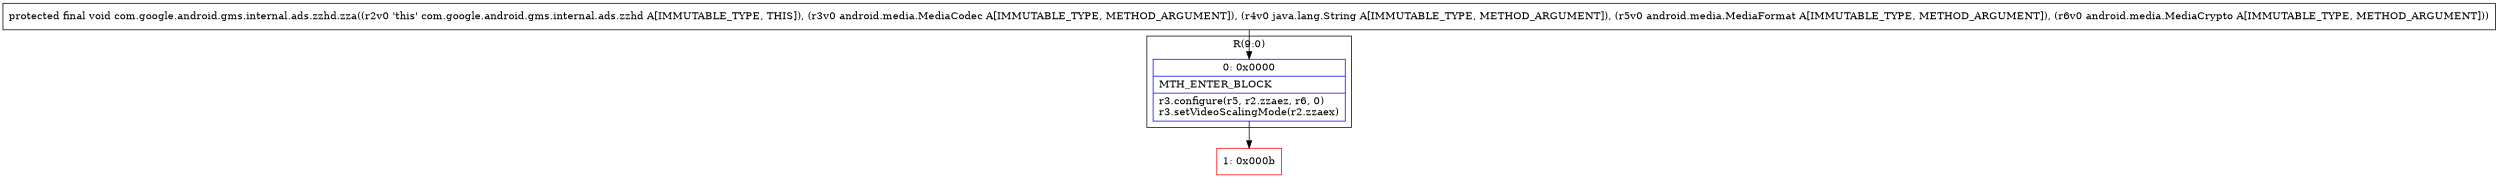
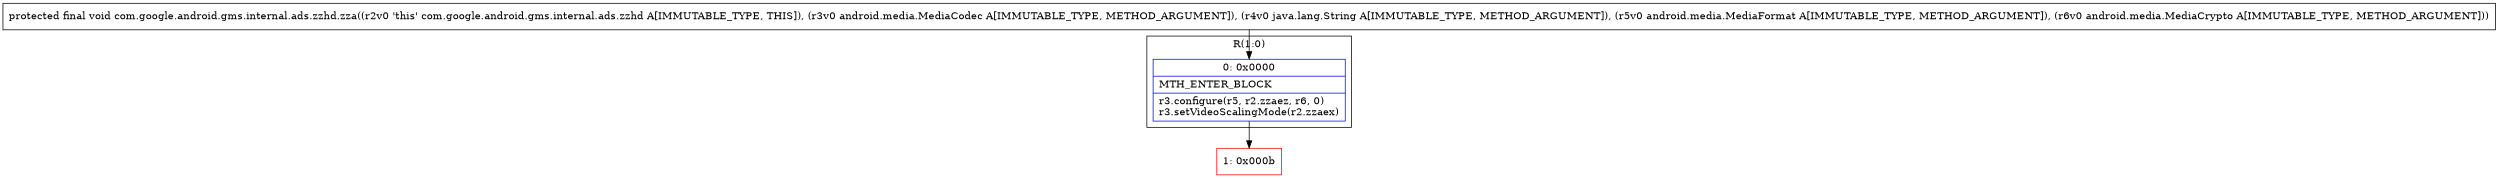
cluster "R(9:0)": label "R(9:0)" -> "R(1:0)"
